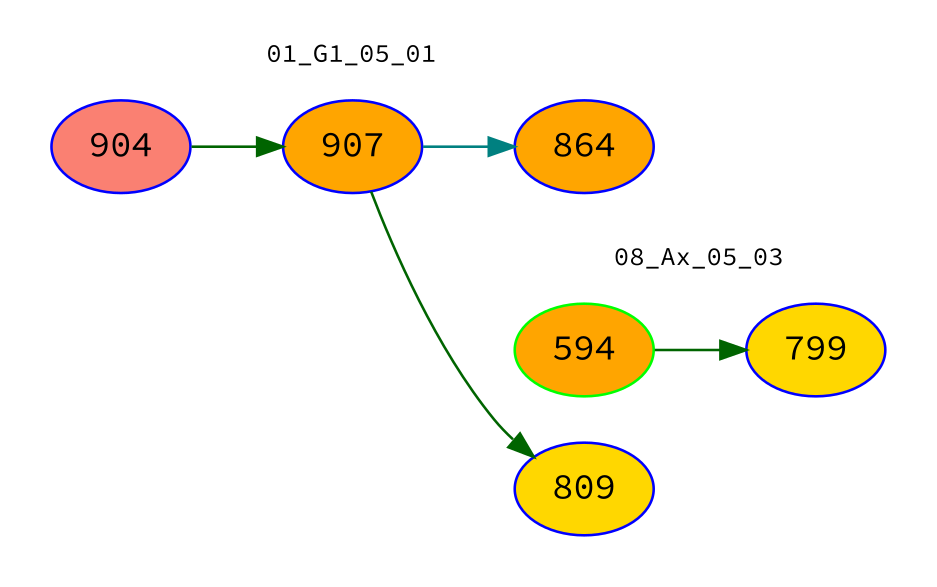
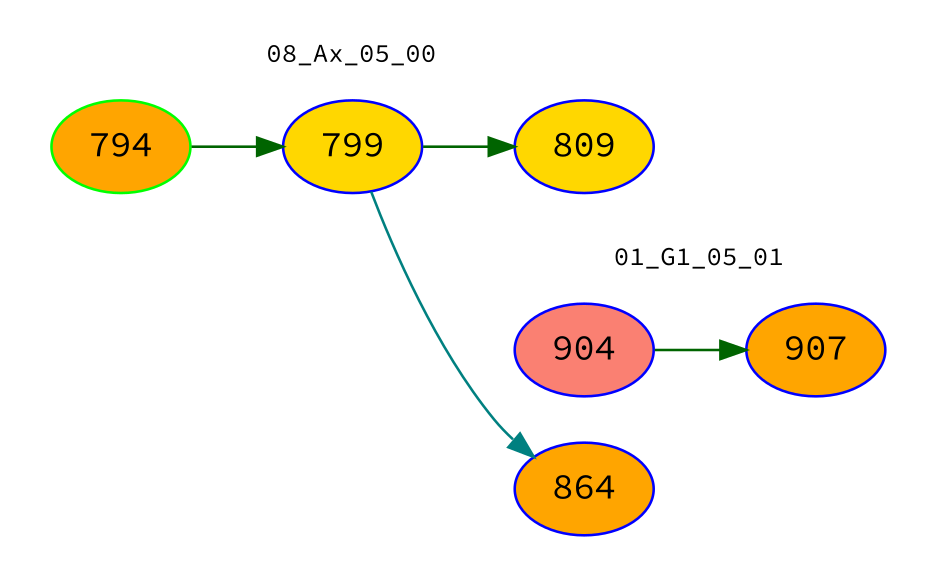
edge "907" -> "864": now "799" -> "864"
cluster "08_Ax_05_03": label "08_Ax_05_03" -> "08_Ax_05_00"
edge "907" -> "809": now "799" -> "809"
node "594": label "594" -> "794"
